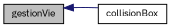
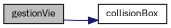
edge "collisionBox" -> "gestionVie": reversed
